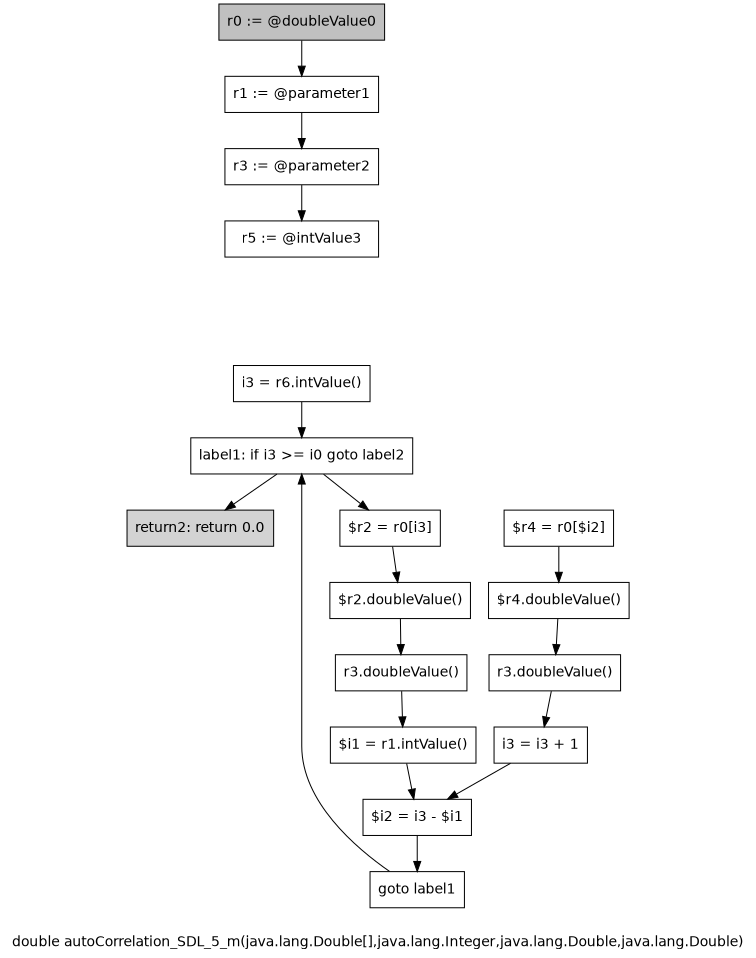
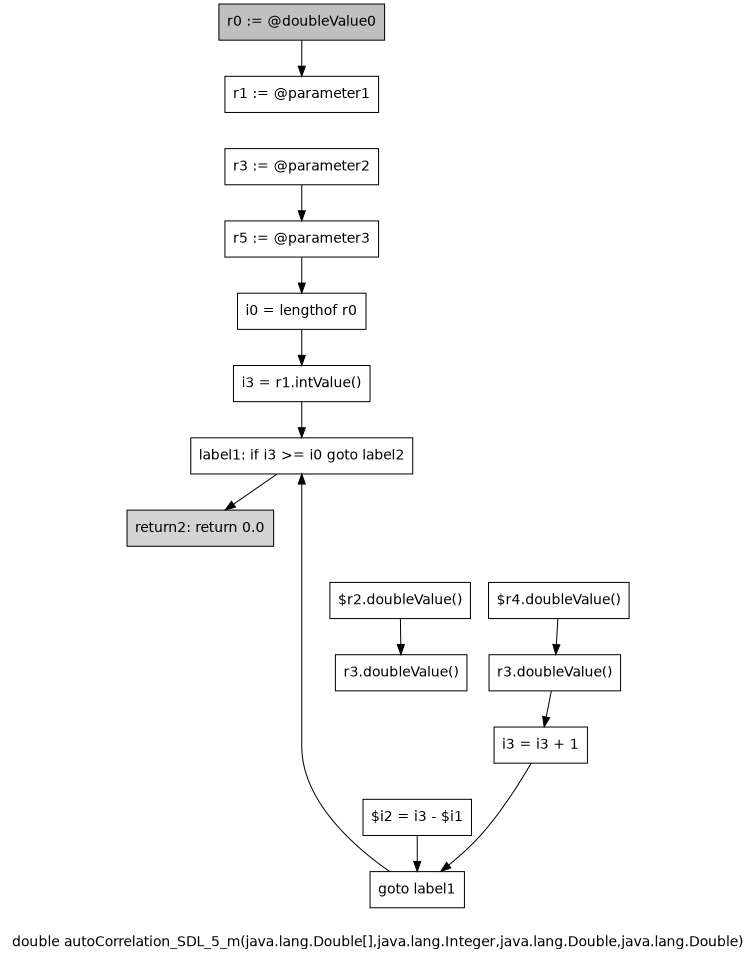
edge "r1 := @parameter1" -> "r3 := @parameter2": removed
node "r5 := @intValue3": label "r5 := @intValue3" -> "r5 := @parameter3"
node "i0 = lengthof r0": added
node "i3 = r6.intValue()": label "i3 = r6.intValue()" -> "i3 = r1.intValue()"
node "$r2 = r0[i3]": removed
node "$r4 = r0[$i2]": removed
node "$i1 = r1.intValue()": removed
edge "i3 = i3 + 1" -> "$i2 = i3 - $i1": now "i3 = i3 + 1" -> "goto label1"
